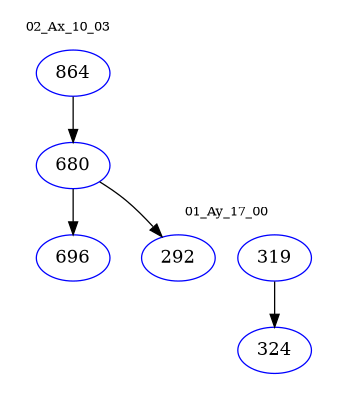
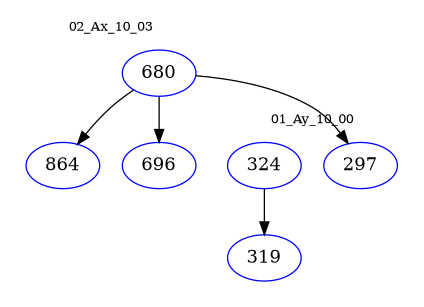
edge "864" -> "680": reversed
cluster "01_Ay_17_00": label "01_Ay_17_00" -> "01_Ay_10_00"
node "292": label "292" -> "297"
edge "319" -> "324": reversed
